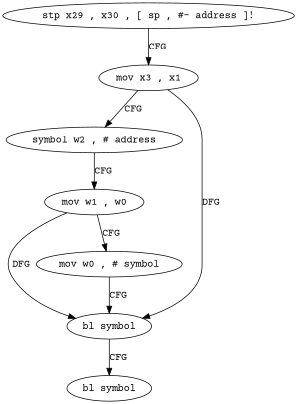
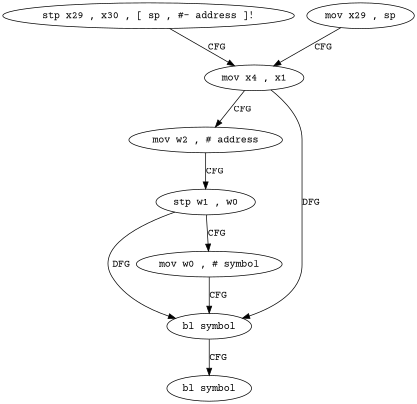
node "mov x29 , sp": added
node "mov x3 , x1": label "mov x3 , x1" -> "mov x4 , x1"
node "symbol w2 , # address": label "symbol w2 , # address" -> "mov w2 , # address"
node "mov w1 , w0": label "mov w1 , w0" -> "stp w1 , w0"
